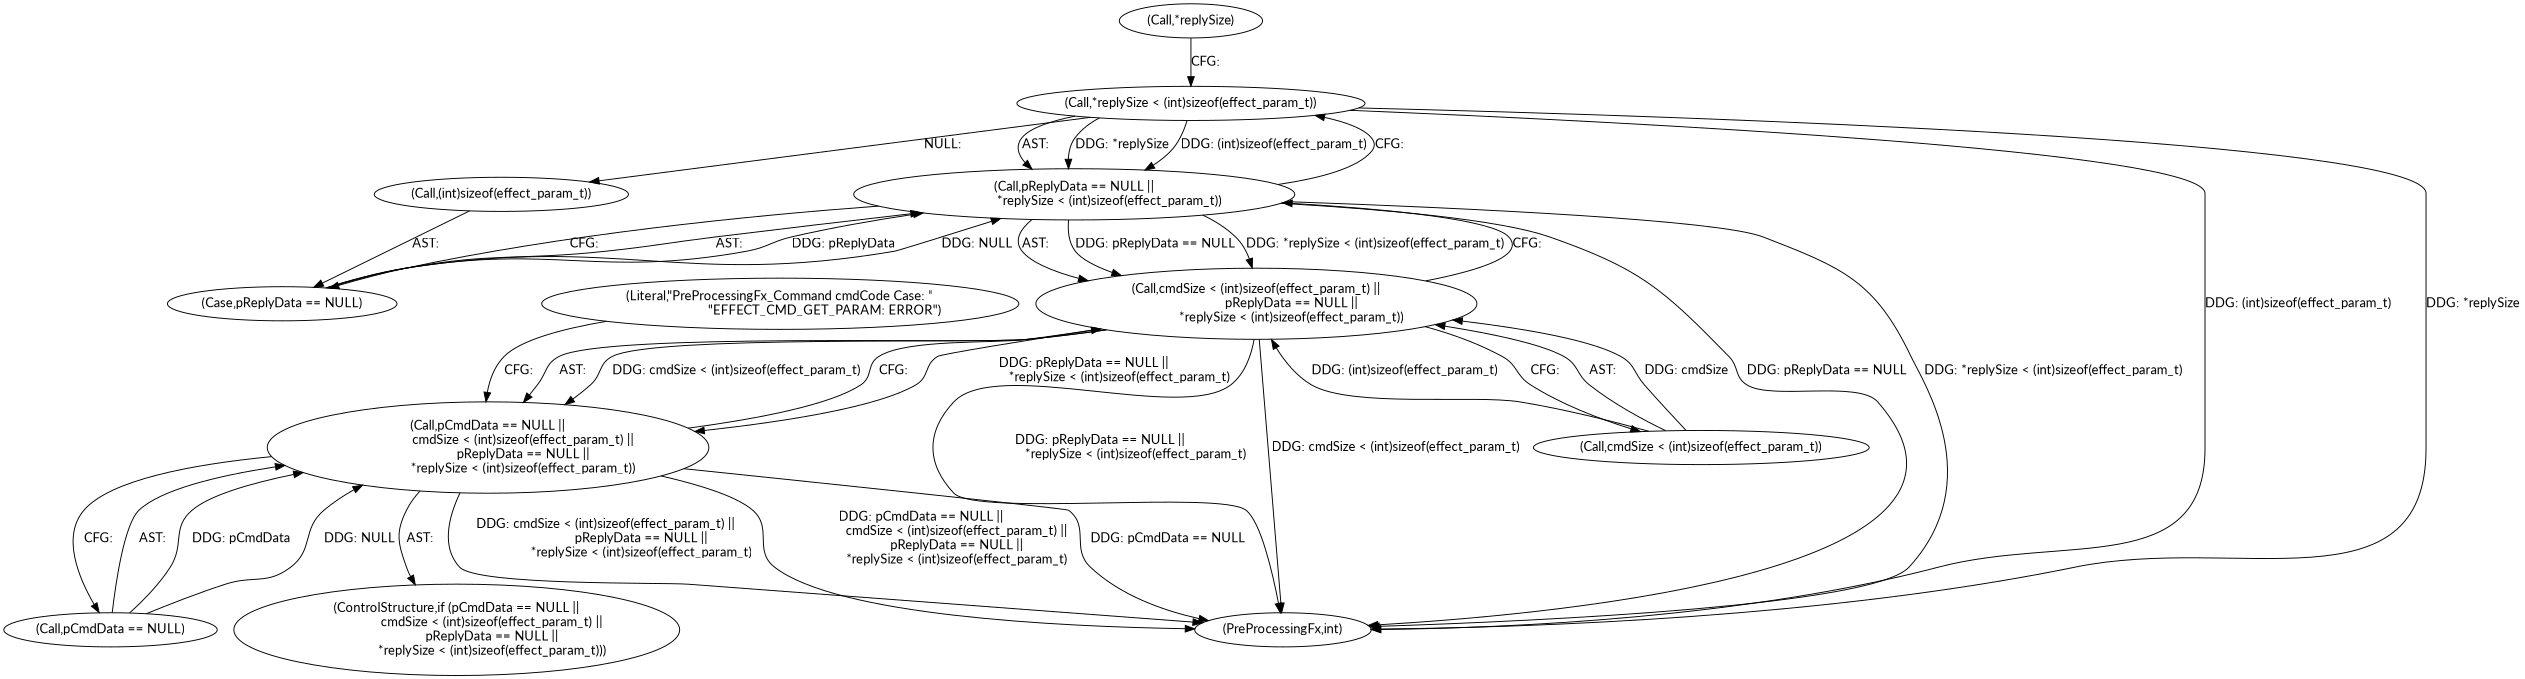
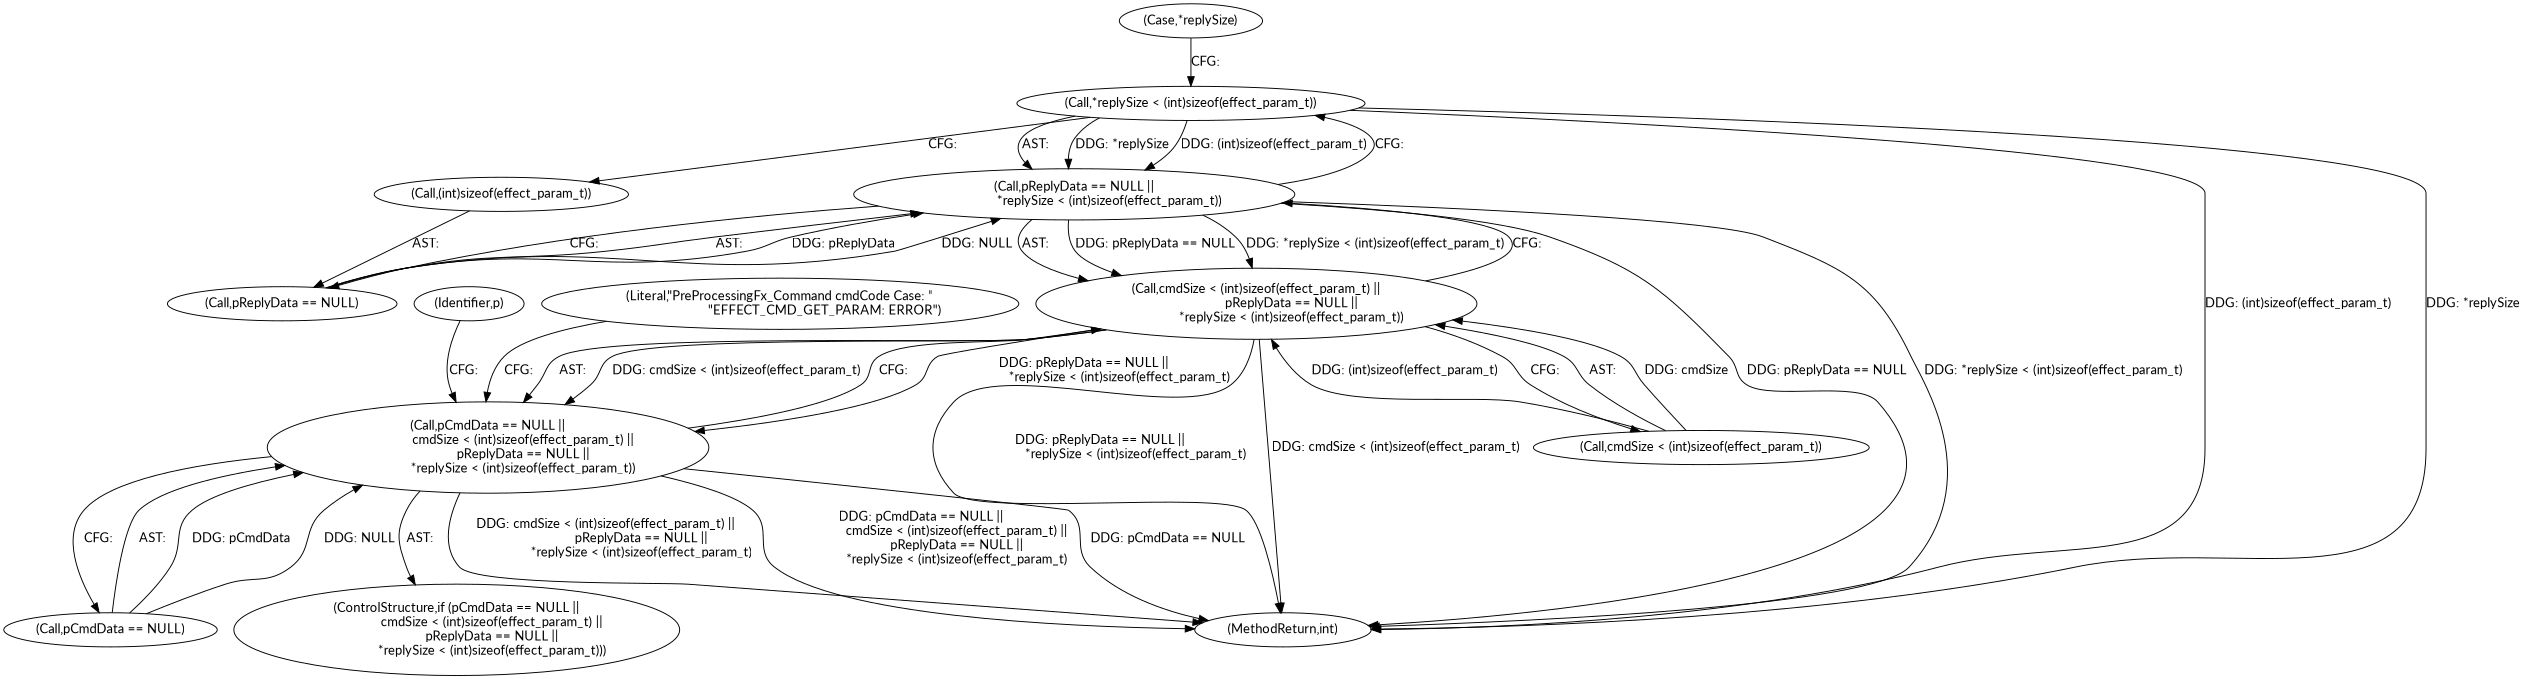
node "(Call,*replySize)": label "(Call,*replySize)" -> "(Case,*replySize)"
edge "(Call,*replySize < (int)sizeof(effect_param_t))" -> "(Call,(int)sizeof(effect_param_t))": label "NULL: " -> "CFG: "
node "(Case,pReplyData == NULL)": label "(Case,pReplyData == NULL)" -> "(Call,pReplyData == NULL)"
node "(Identifier,p)": added
node "(PreProcessingFx,int)": label "(PreProcessingFx,int)" -> "(MethodReturn,int)"
